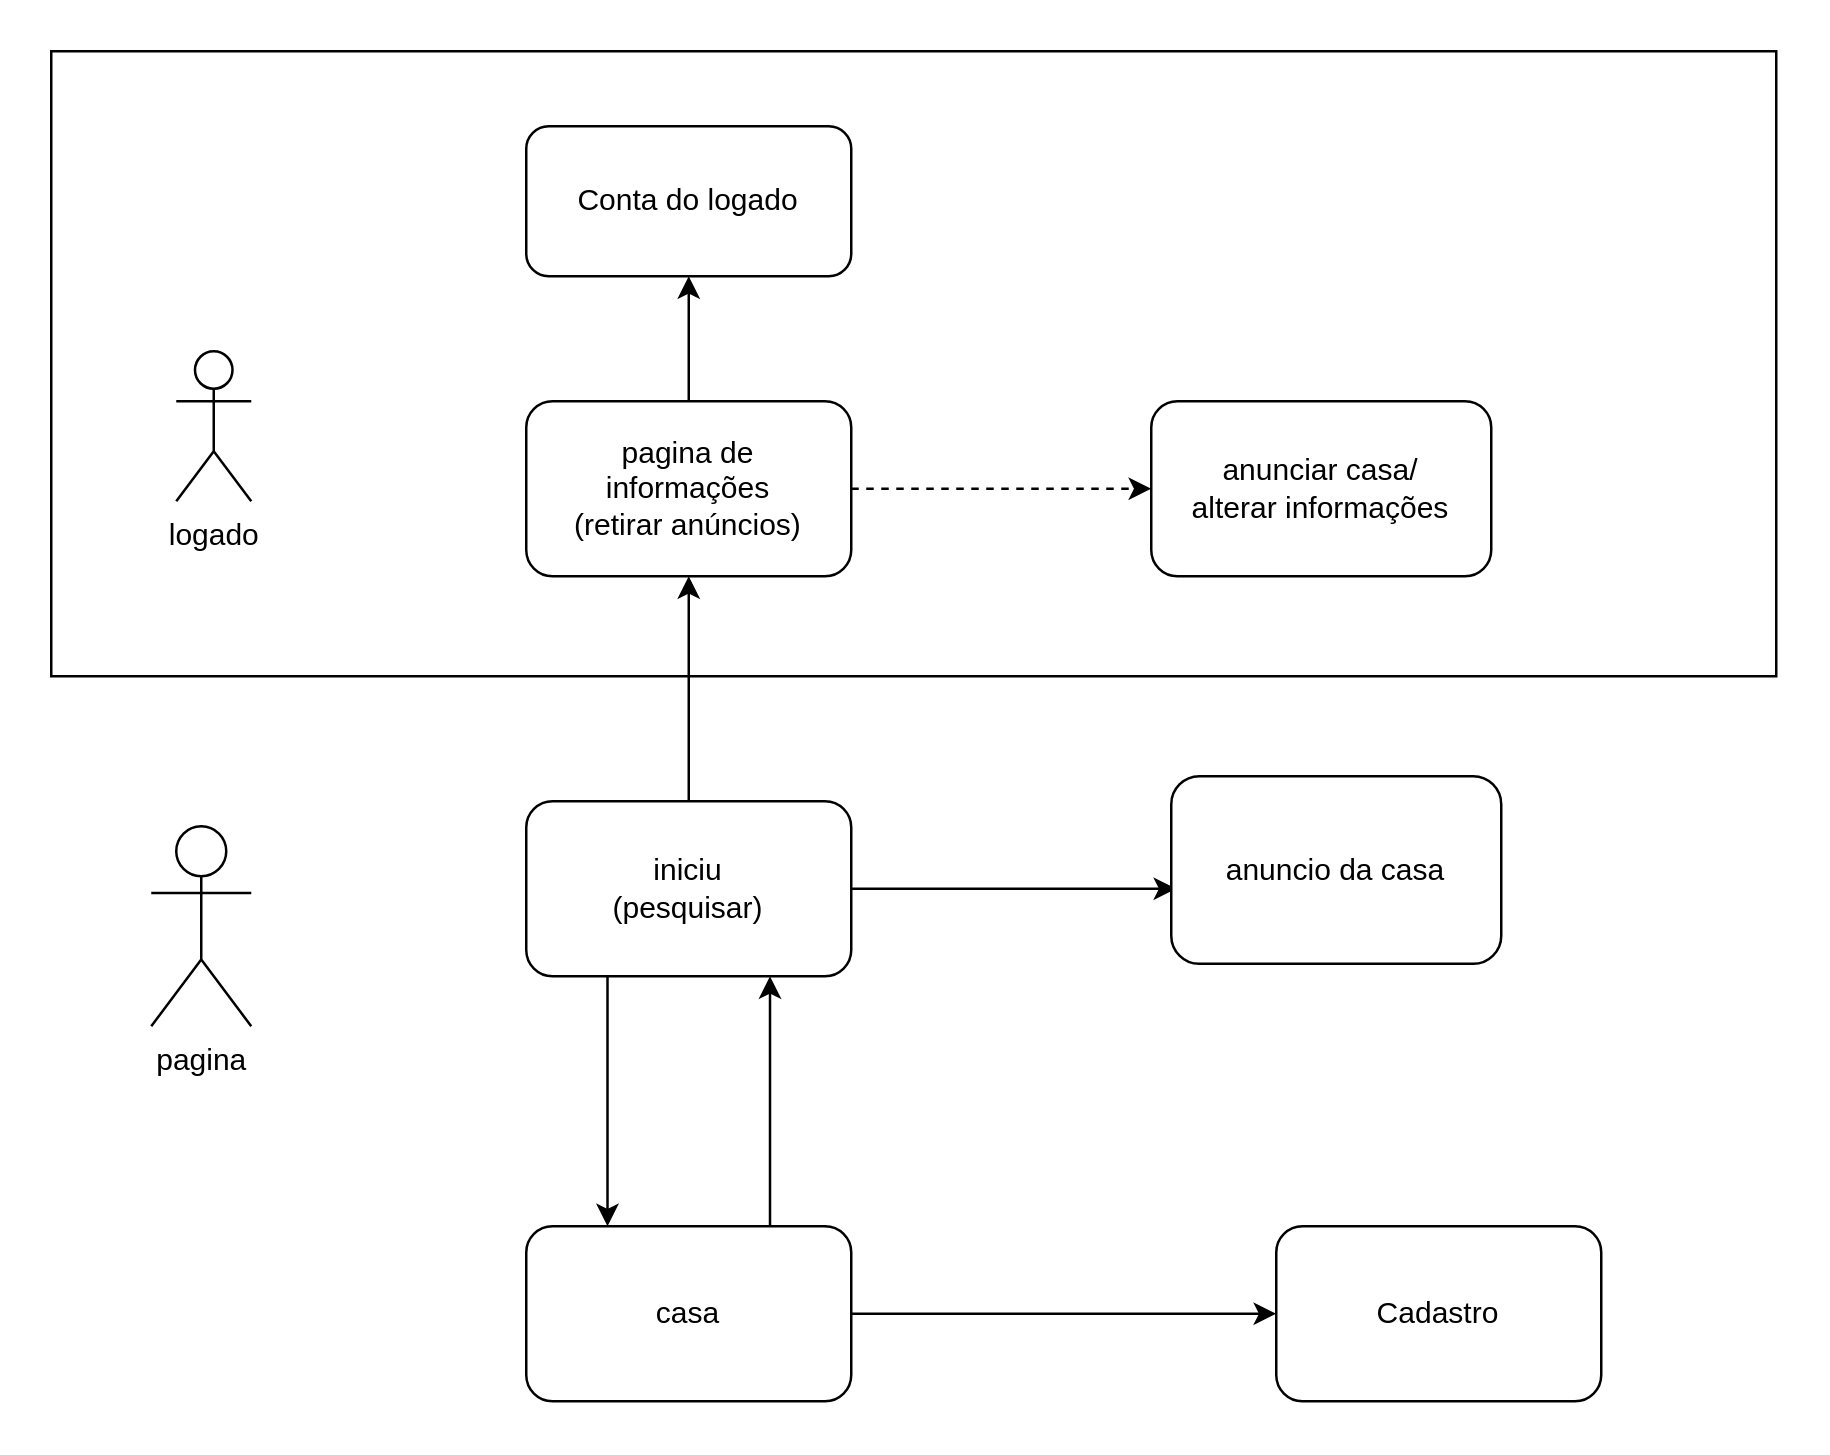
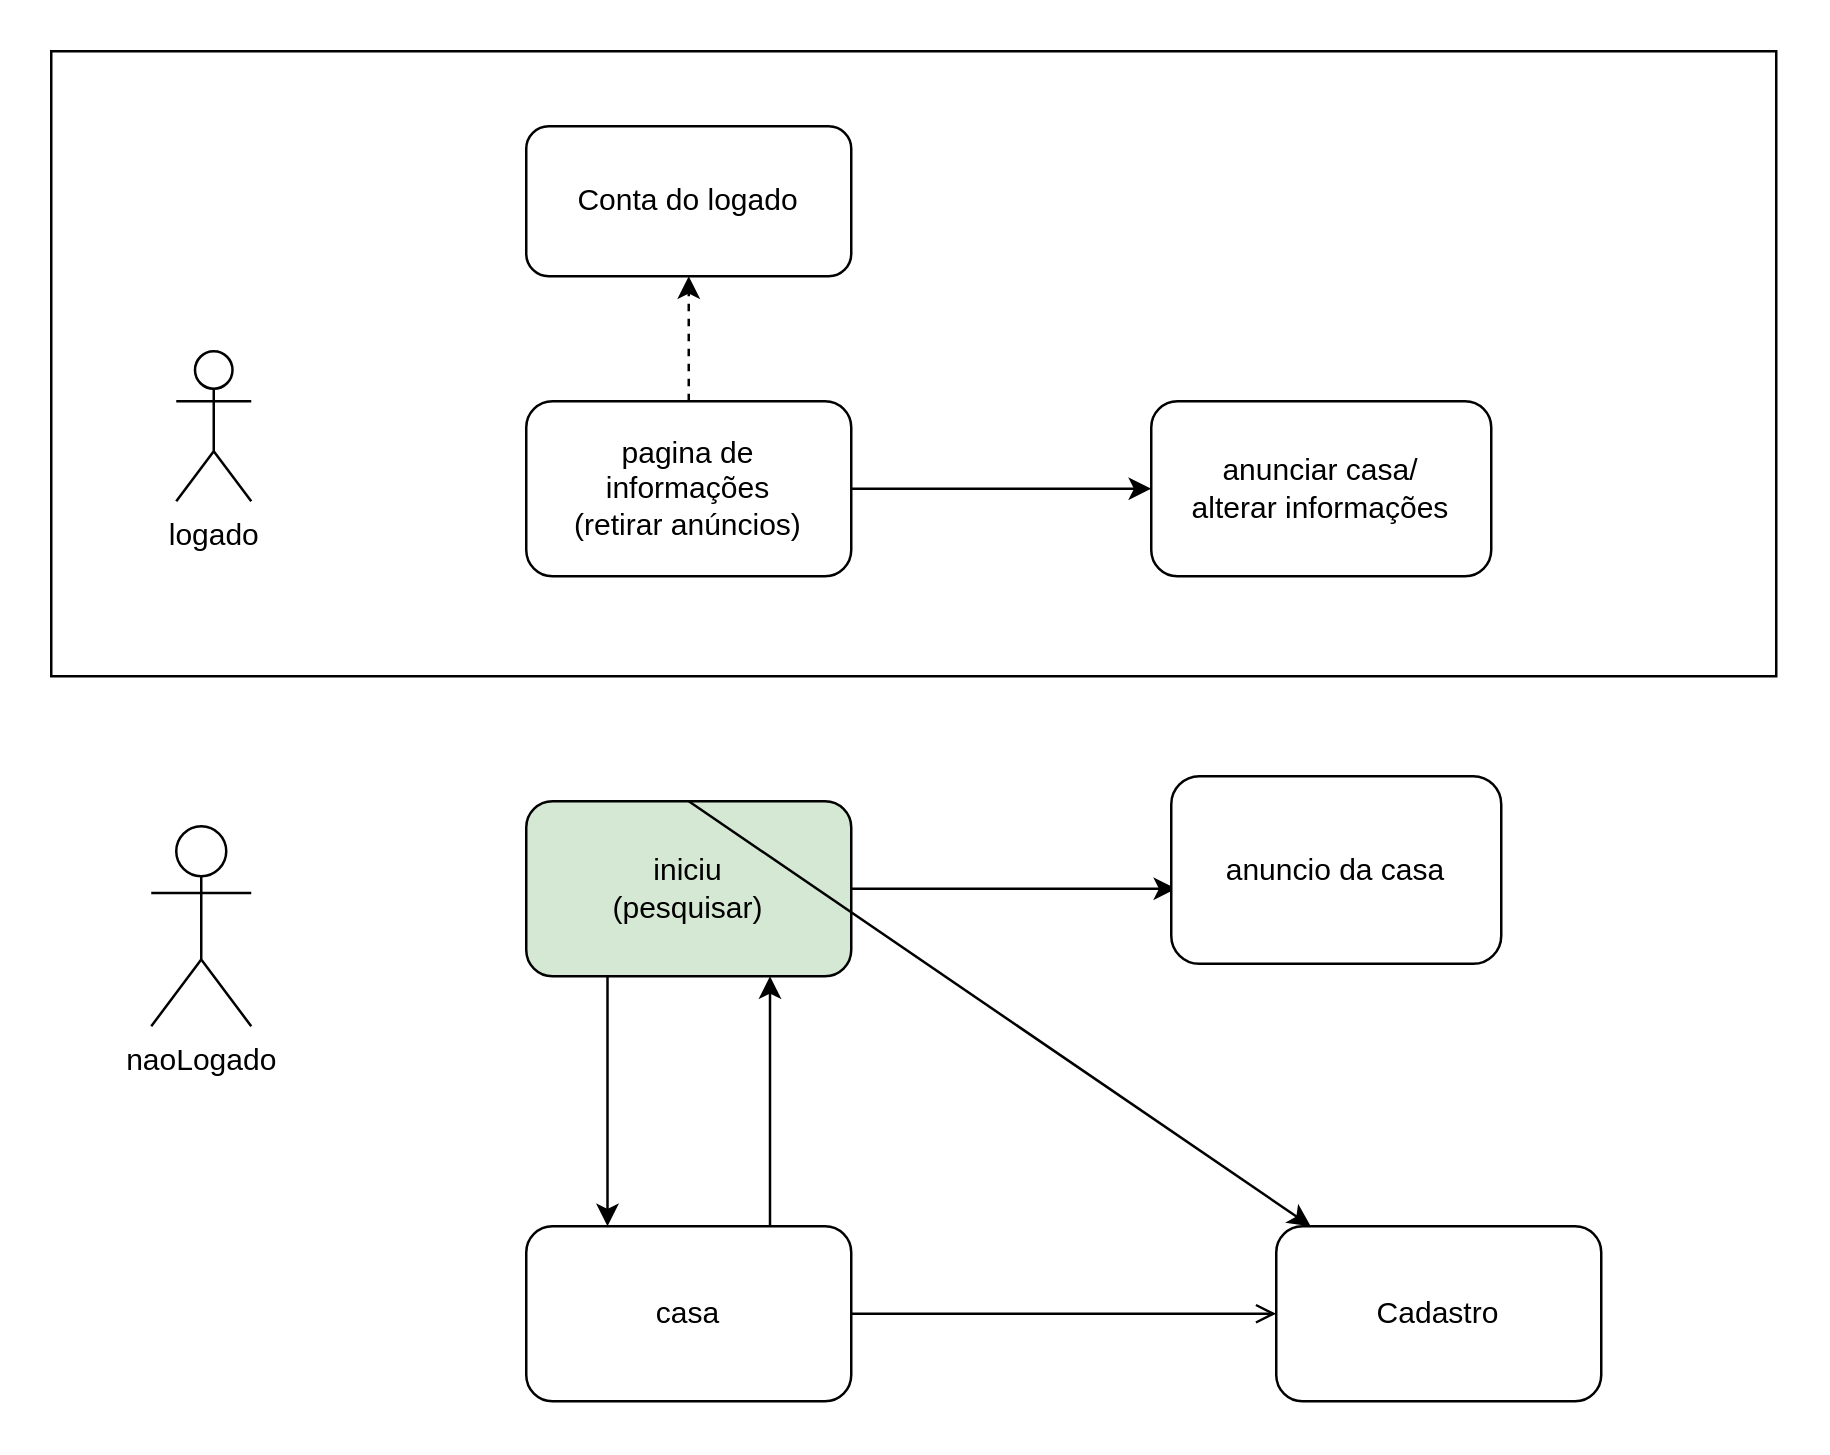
edge "pagina de informações (retirar anúncios)" -> "Conta do logado": style solid -> dashed
edge "pagina de informações (retirar anúncios)" -> "anunciar casa/ alterar informações": style dashed -> solid
edge "iniciu (pesquisar)" -> "pagina de informações (retirar anúncios)": now "iniciu (pesquisar)" -> "Cadastro"
node "iniciu (pesquisar)": fillcolor #ffffff -> #d5e8d4
node "pagina": label "pagina" -> "naoLogado"
edge "casa" -> "Cadastro": arrowhead classic -> open
